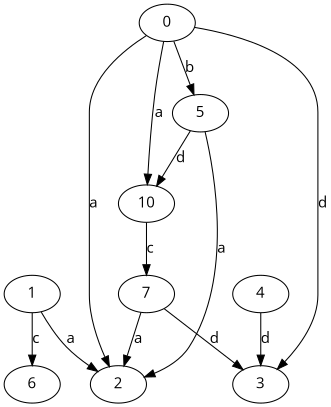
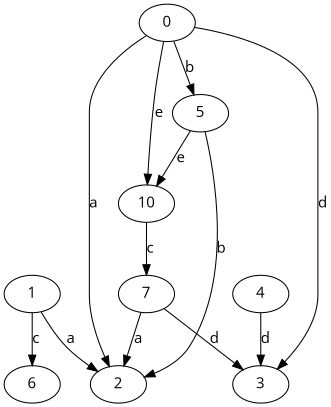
edge "0" -> "10": label "a" -> "e"
edge "5" -> "10": label "d" -> "e"
edge "5" -> "2": label "a" -> "b"
